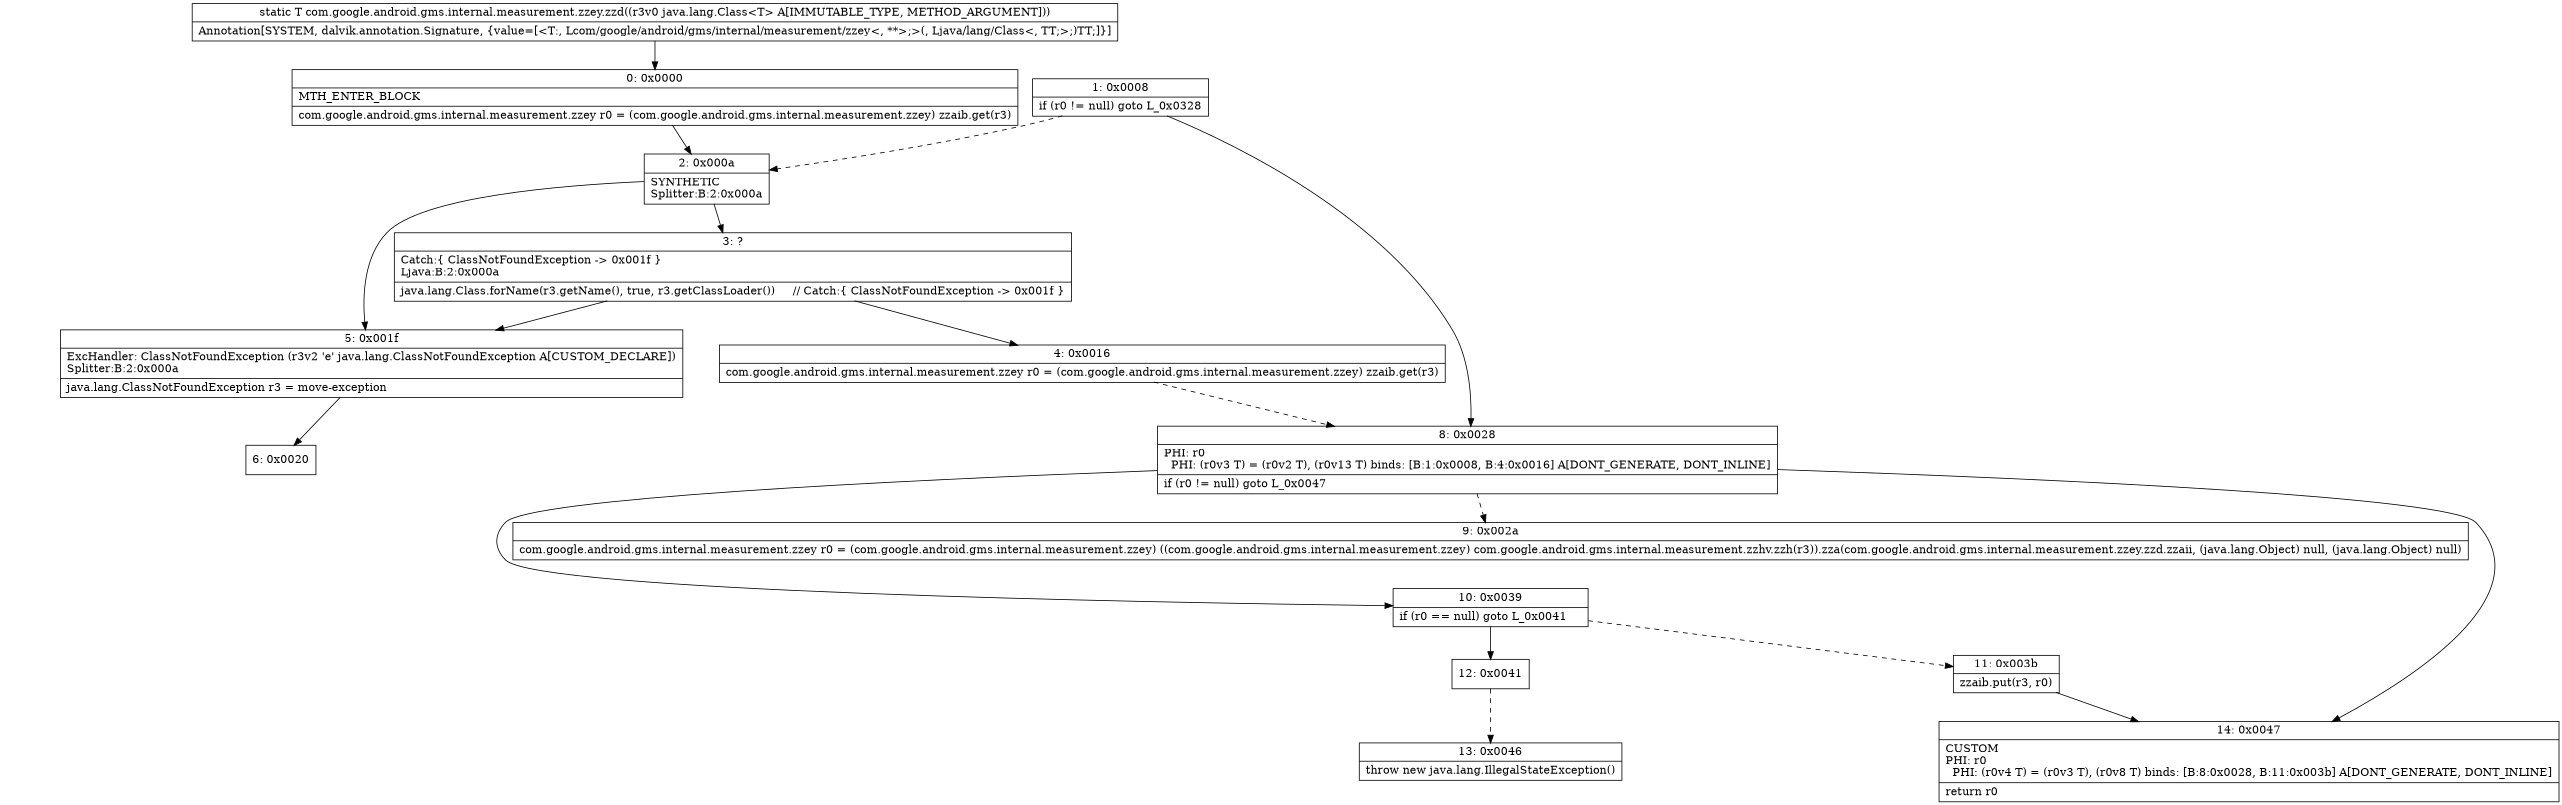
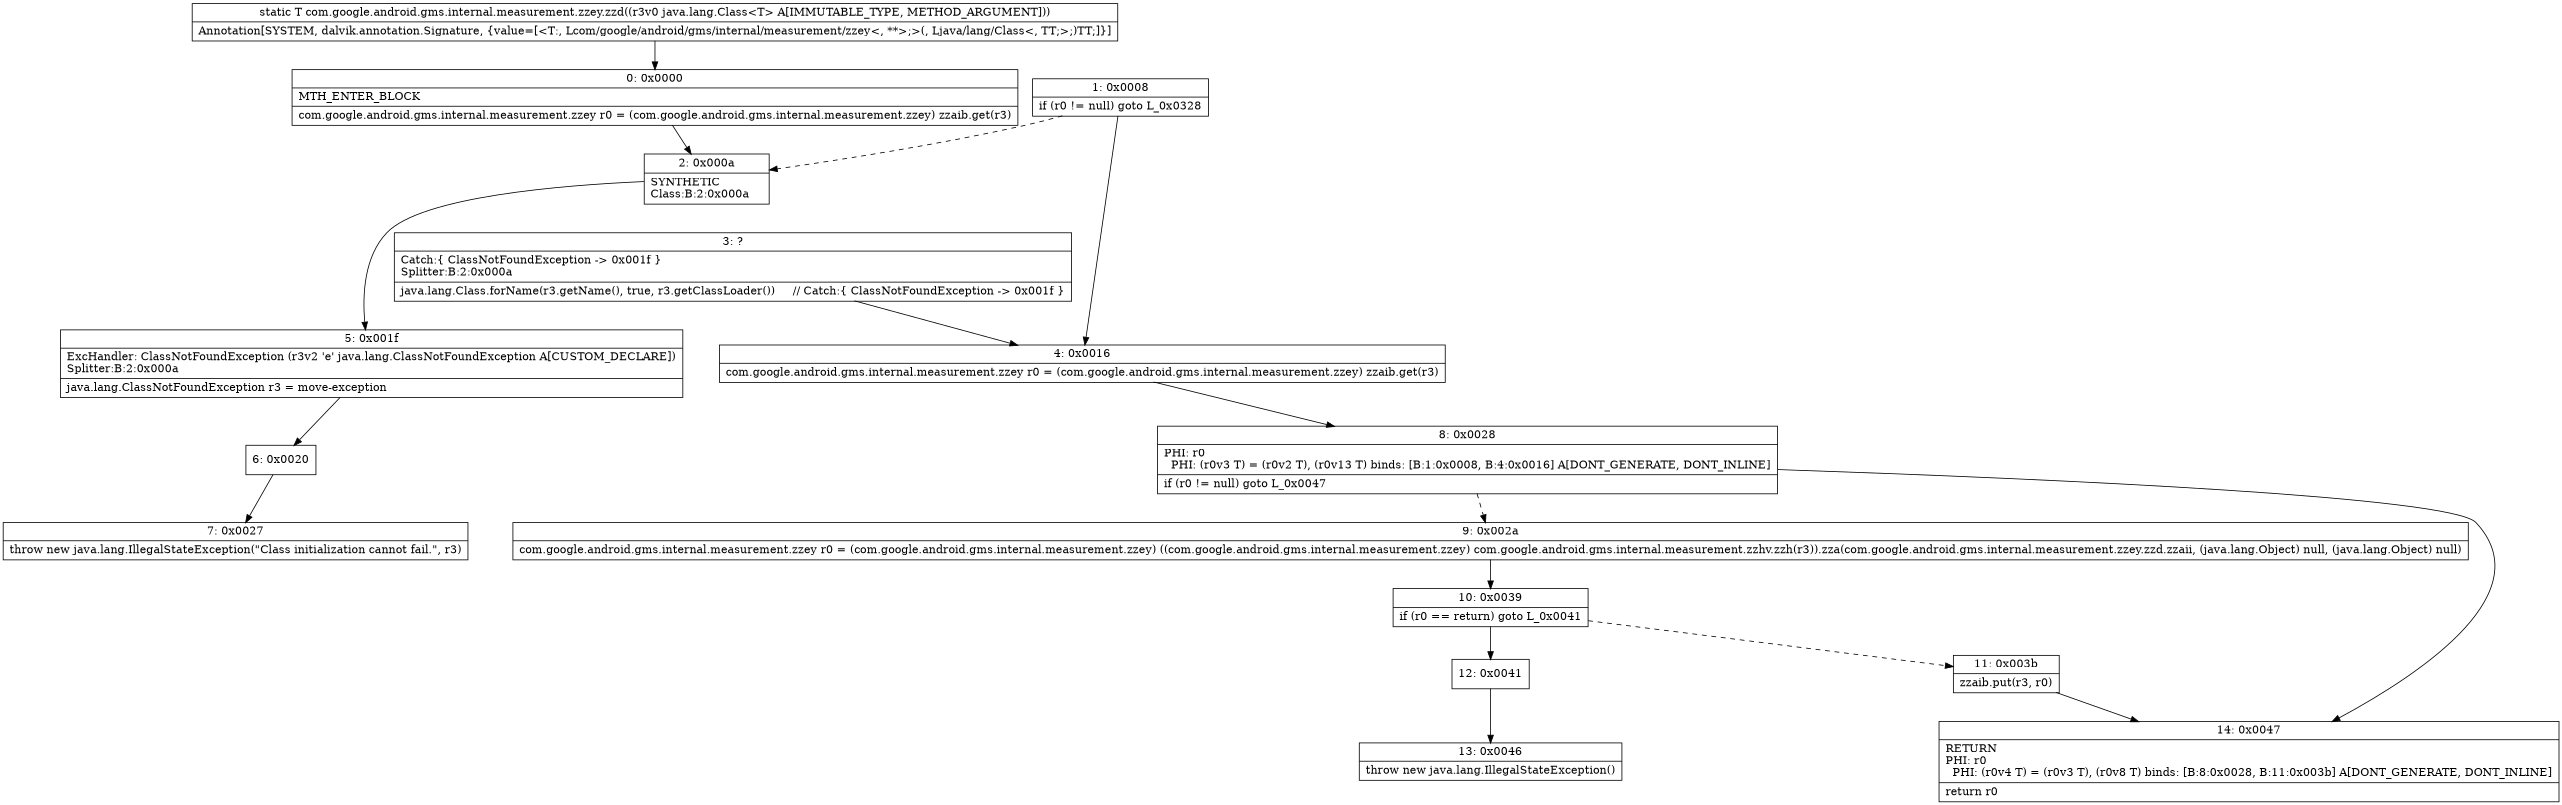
node "2: 0x000a": text "Splitter:B:2:0x000a" -> "Class:B:2:0x000a"
edge "2: 0x000a" -> "3: ?": removed
edge "1: 0x0008" -> "8: 0x0028": now "1: 0x0008" -> "4: 0x0016"
node "3: ?": text "Ljava:B:2:0x000a" -> "Splitter:B:2:0x000a"
edge "3: ?" -> "5: 0x001f": removed
edge "4: 0x0016" -> "8: 0x0028": style dashed -> solid
node "7: 0x0027": added
edge "8: 0x0028" -> "10: 0x0039": now "9: 0x002a" -> "10: 0x0039"
node "10: 0x0039": text "if (r0 == null) goto L_0x0041" -> "if (r0 == return) goto L_0x0041"
edge "12: 0x0041" -> "13: 0x0046": style dashed -> solid
node "14: 0x0047": text "CUSTOM" -> "RETURN"
